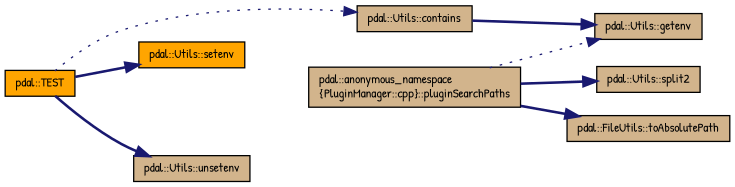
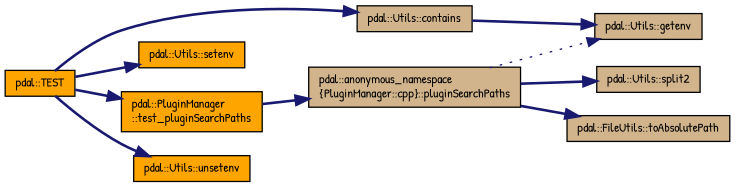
edge "pdal::TEST" -> "pdal::Utils::contains": style dotted -> bold
node "pdal::PluginManager ::test_pluginSearchPaths": added
node "pdal::Utils::unsetenv": fillcolor tan -> orange
